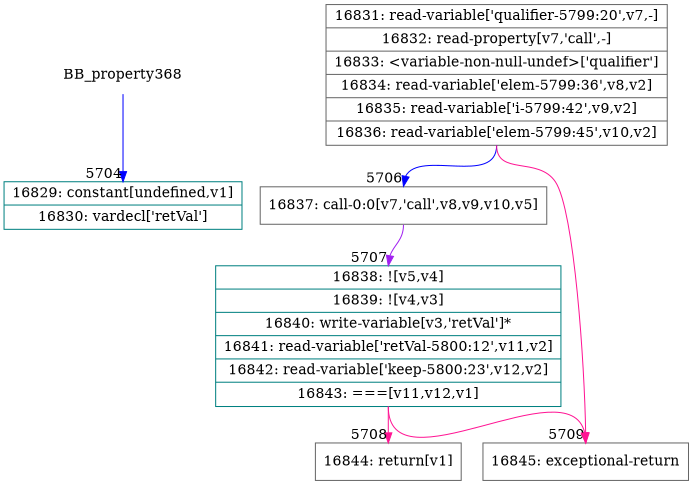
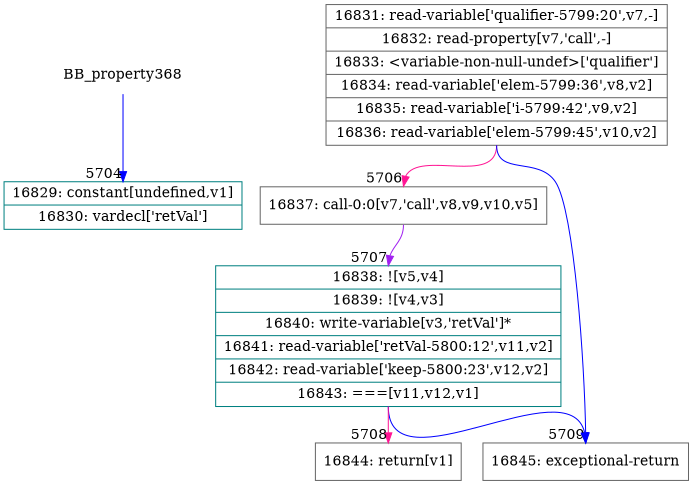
edge "16831: read-variable['qualifier-5799:20',v7,-]" -> "16837: call-0:0[v7,'call',v8,v9,v10,v5]": color blue -> deeppink
edge "16831: read-variable['qualifier-5799:20',v7,-]" -> "16845: exceptional-return": color deeppink -> blue
edge "16838: ![v5,v4]" -> "16845: exceptional-return": color deeppink -> blue
